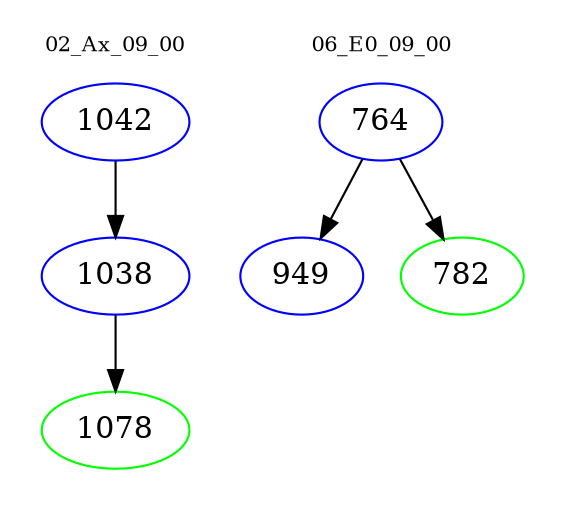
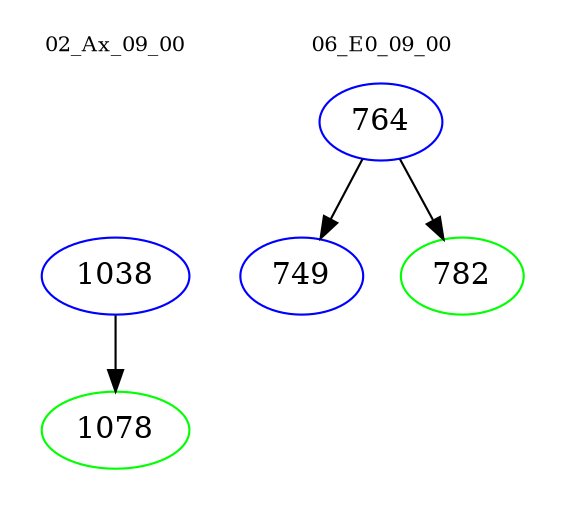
node "1042": removed
node "949": label "949" -> "749"
